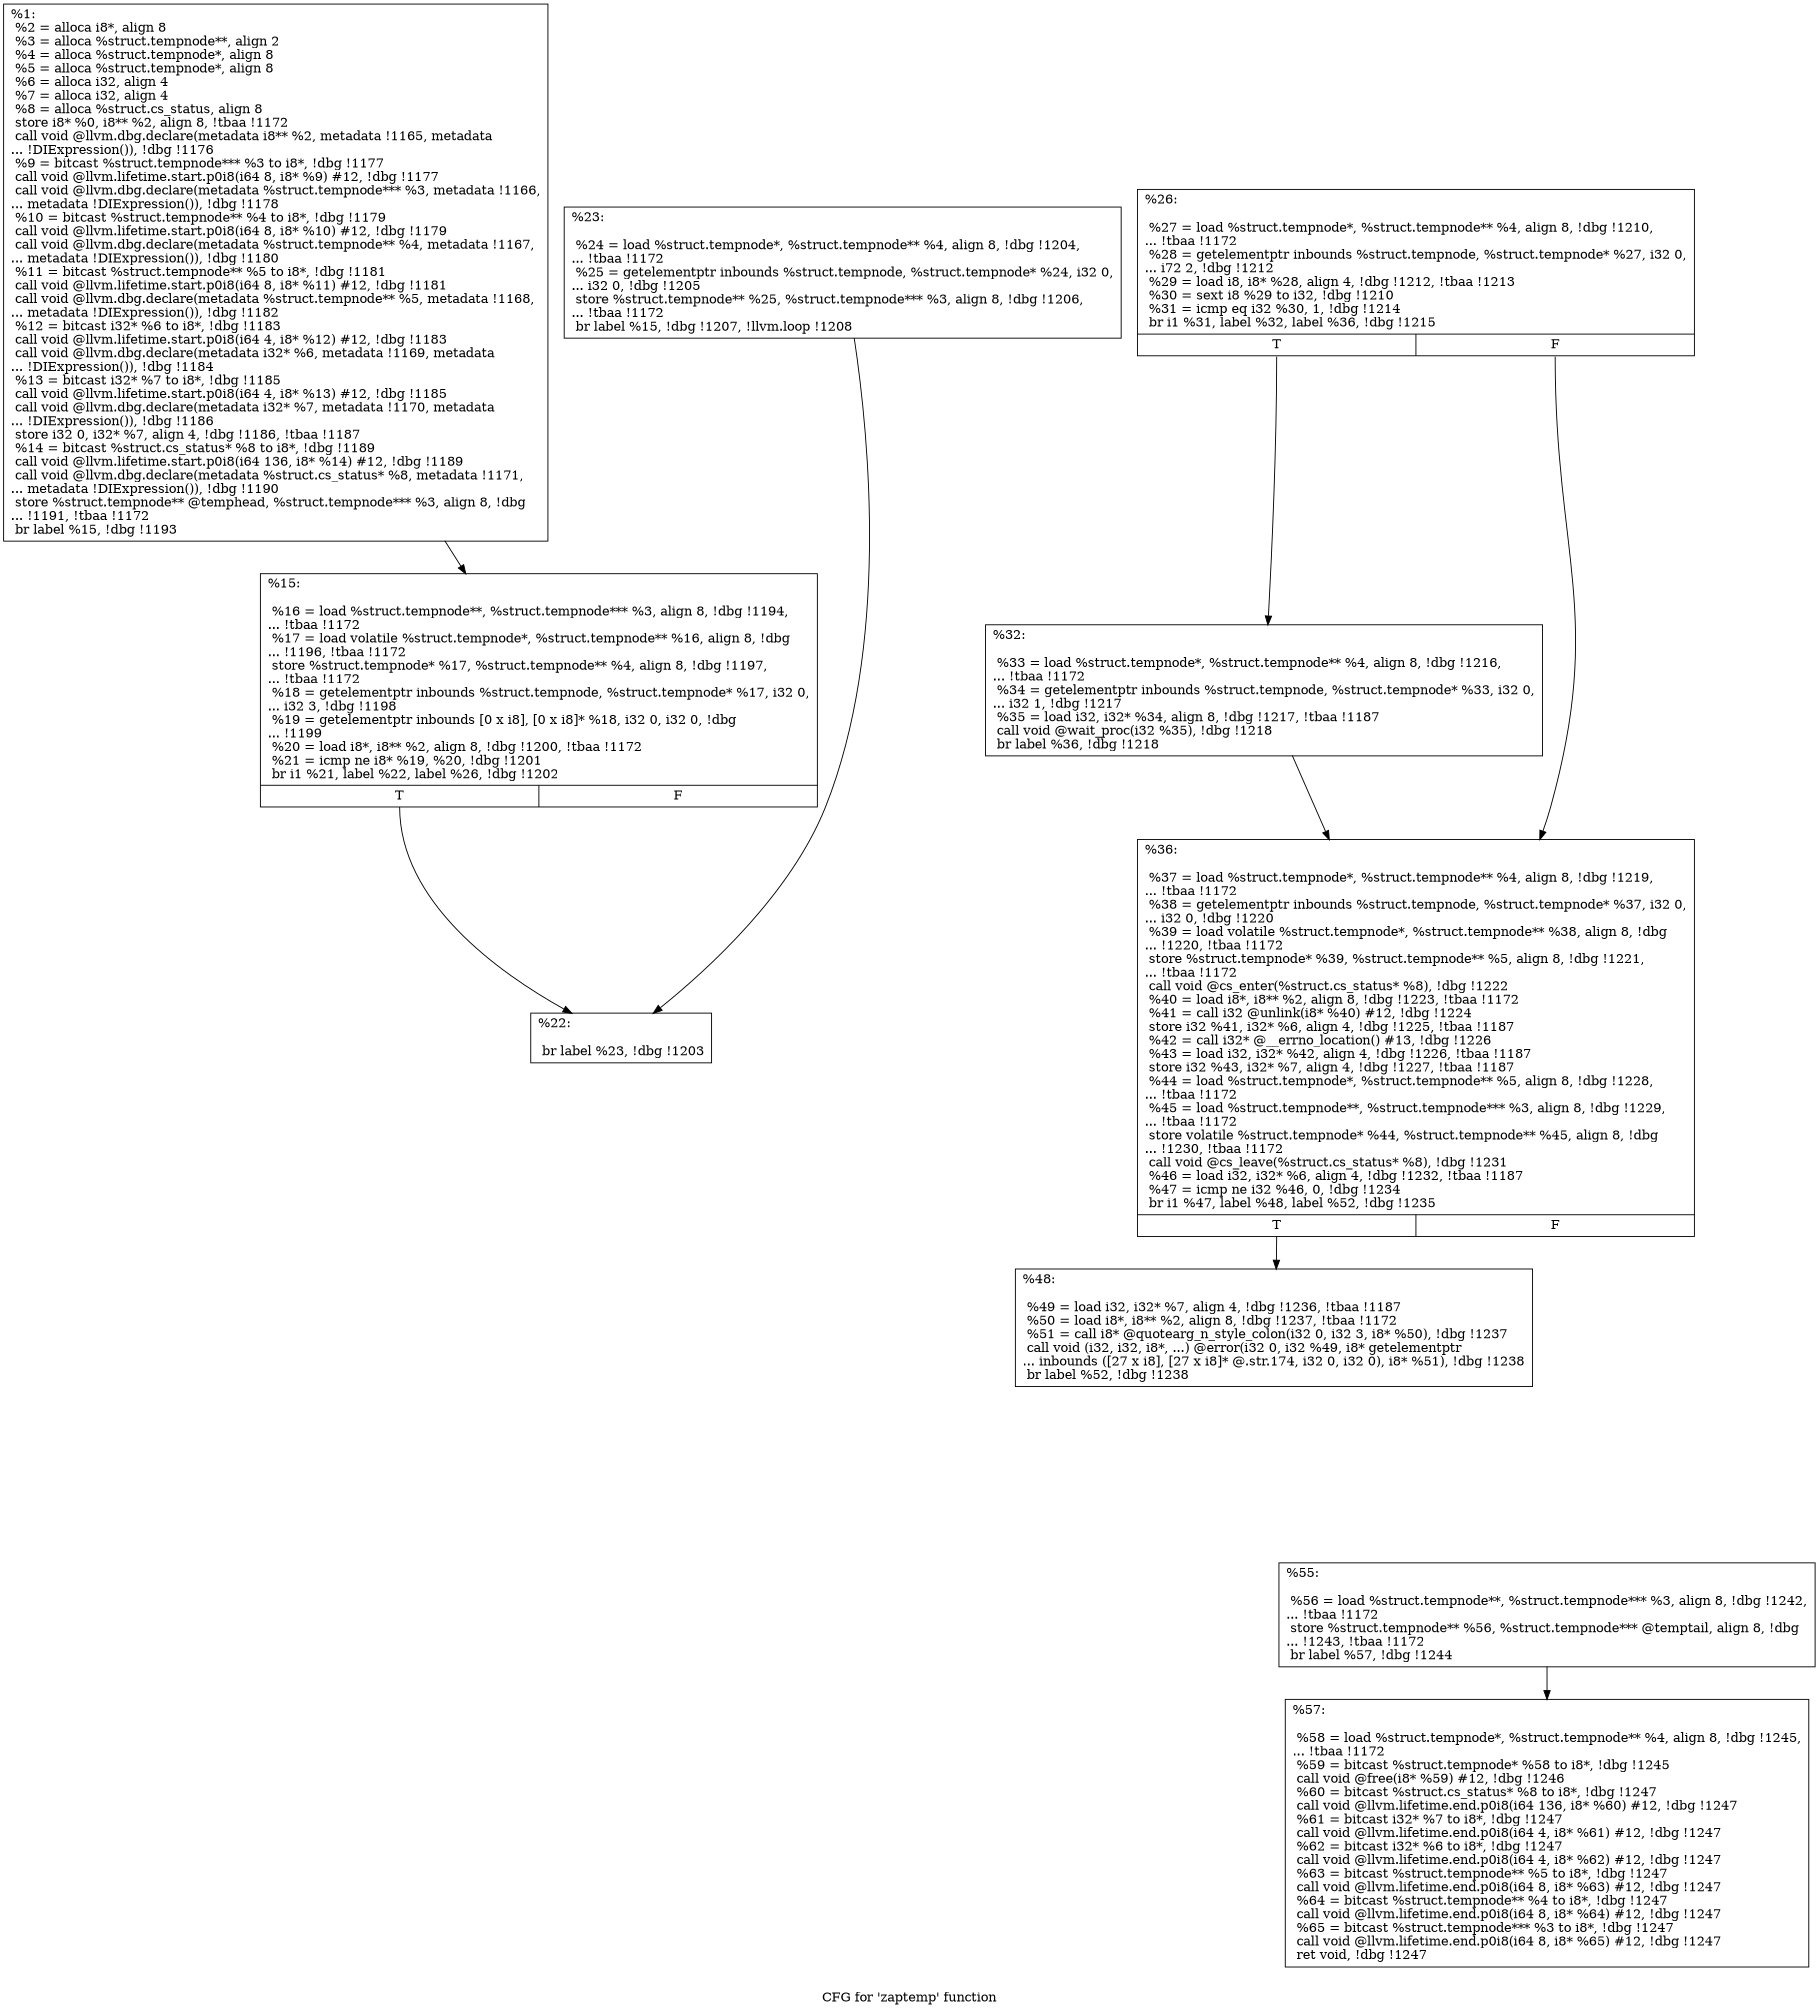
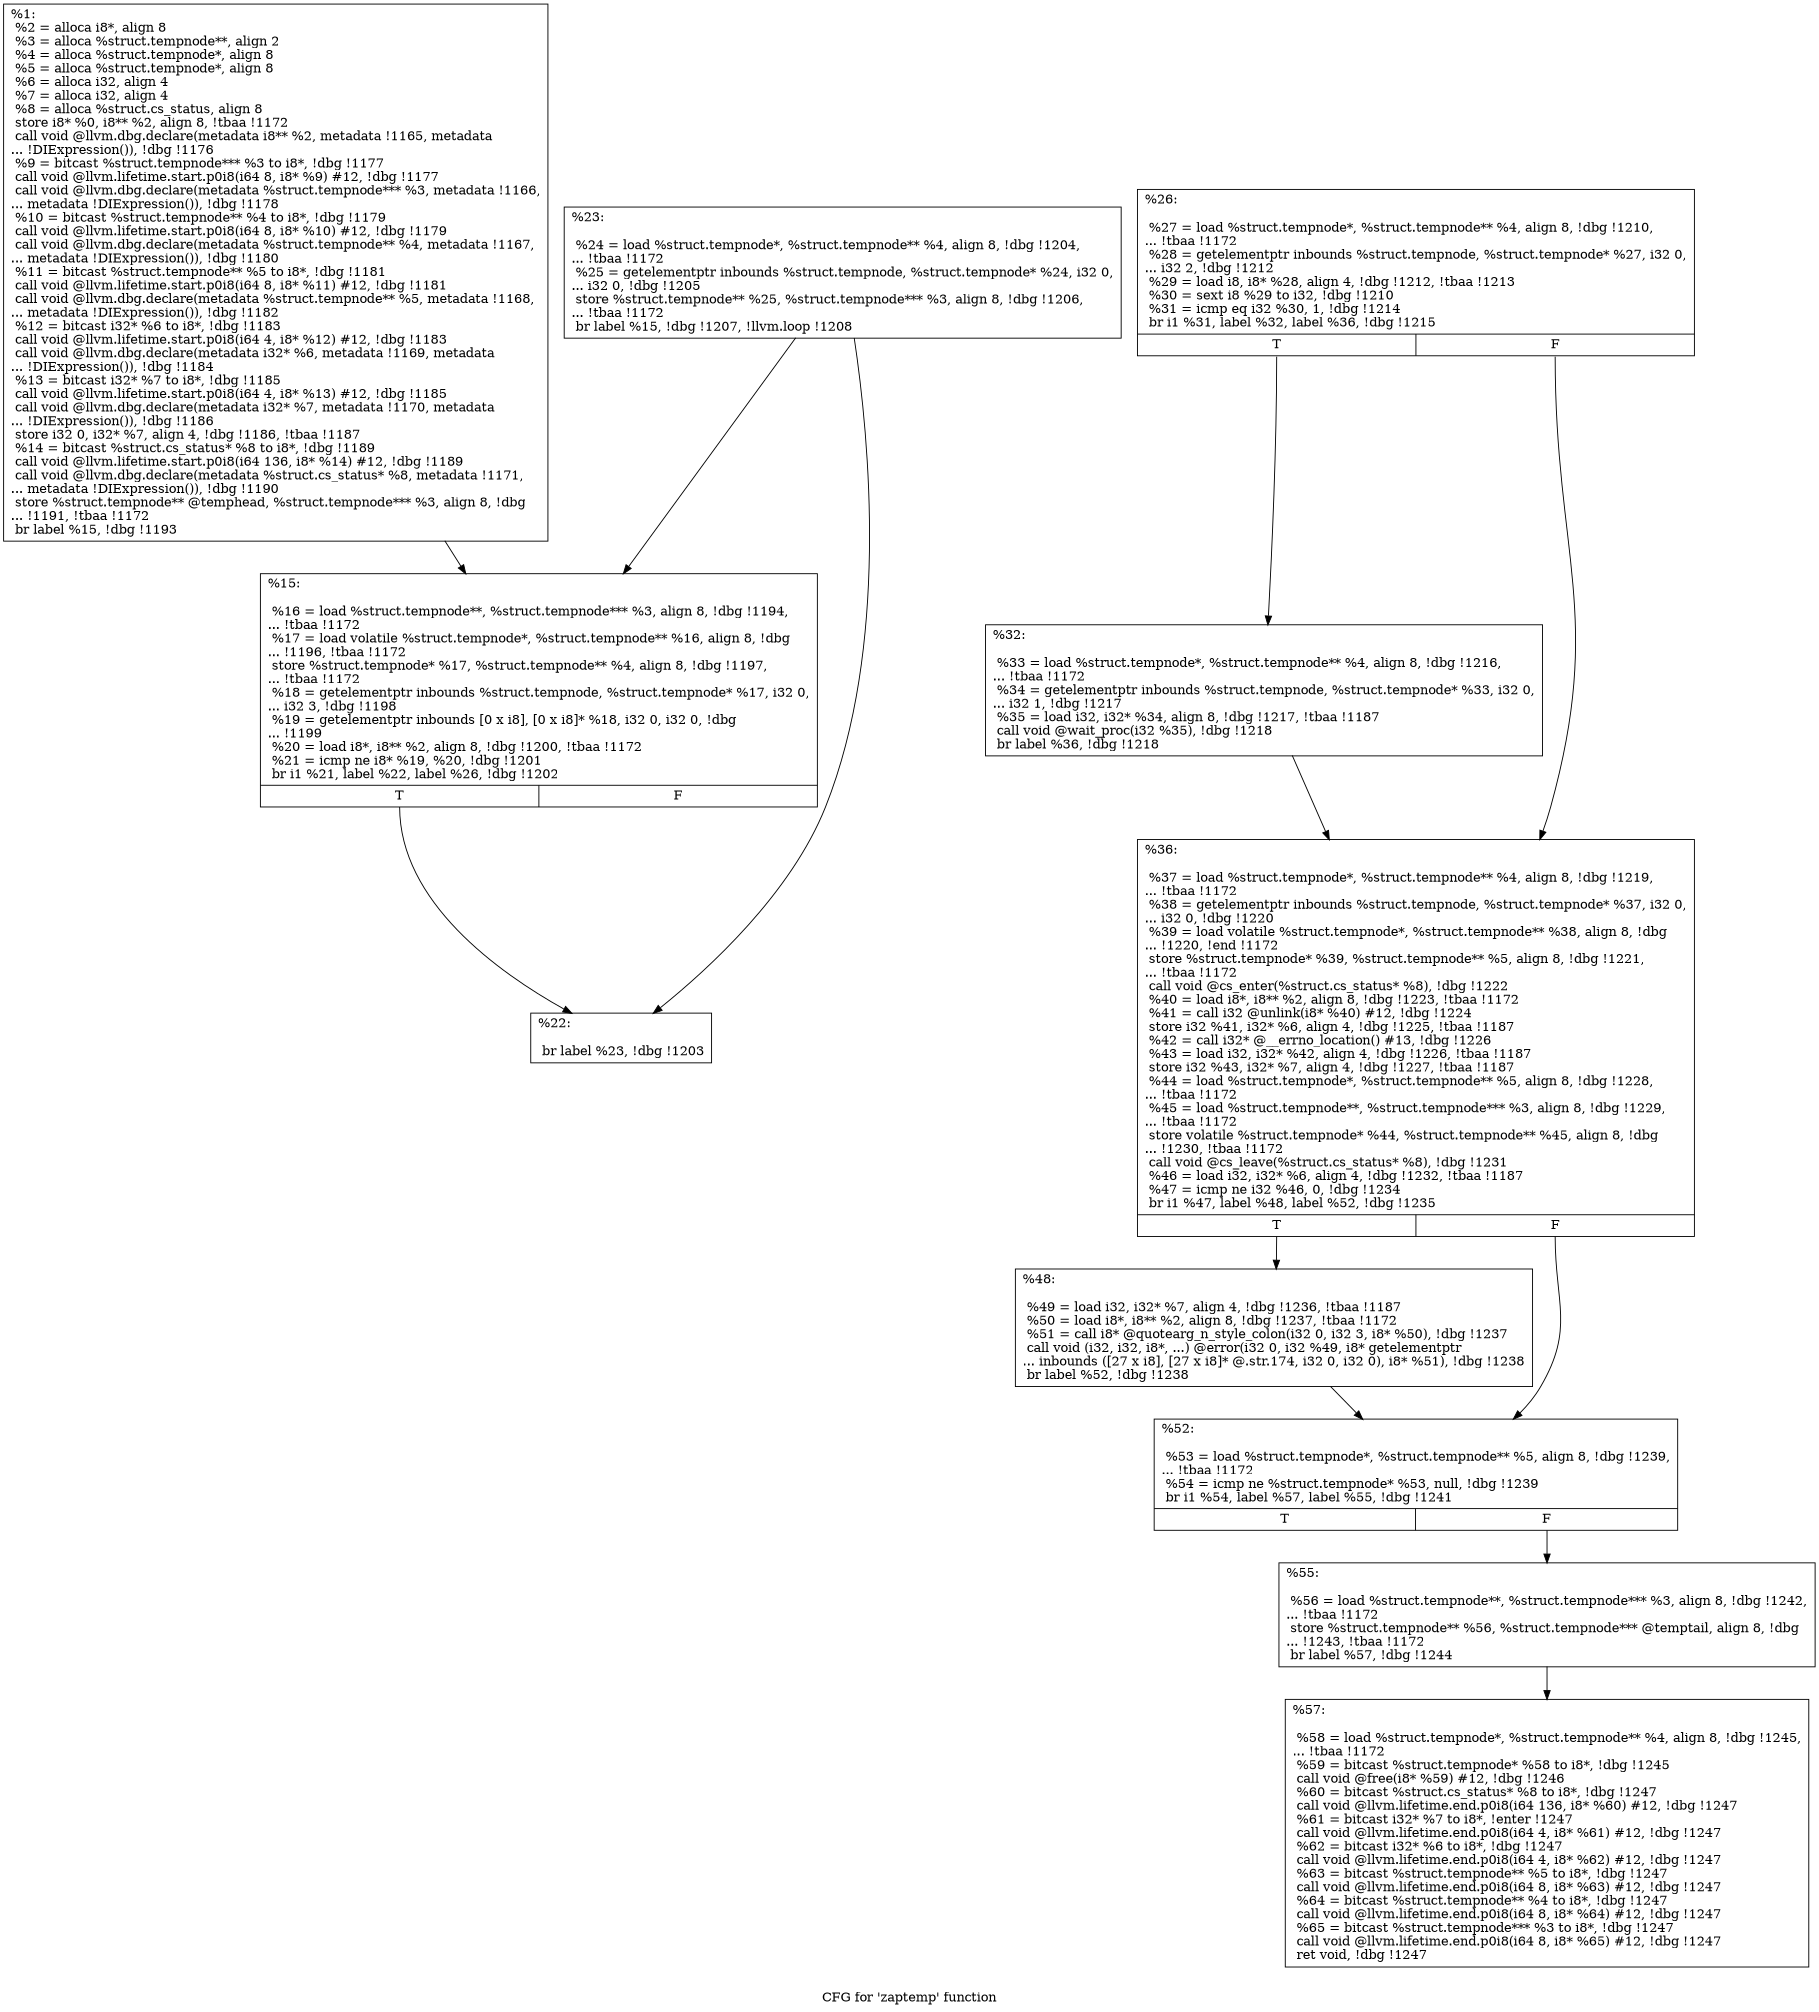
node "%26:": text "... i72 2, !dbg !1212" -> "... i32 2, !dbg !1212"
edge "%23:" -> "%15:": added
node "%36:": text "... !1220, !tbaa !1172" -> "... !1220, !end !1172"
node "%52:": added
node "%57:": text "%61 = bitcast i32* %7 to i8*, !dbg !1247" -> "%61 = bitcast i32* %7 to i8*, !enter !1247"
